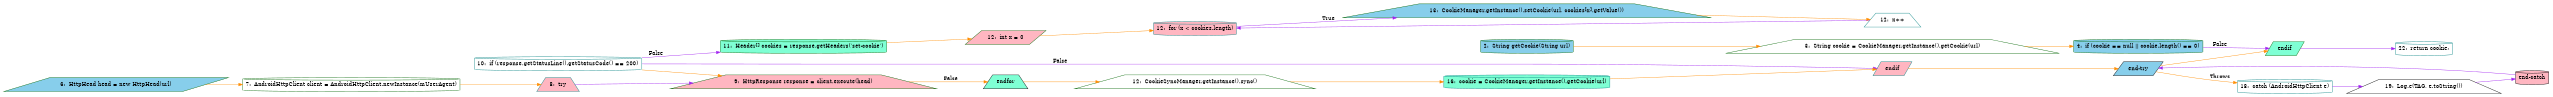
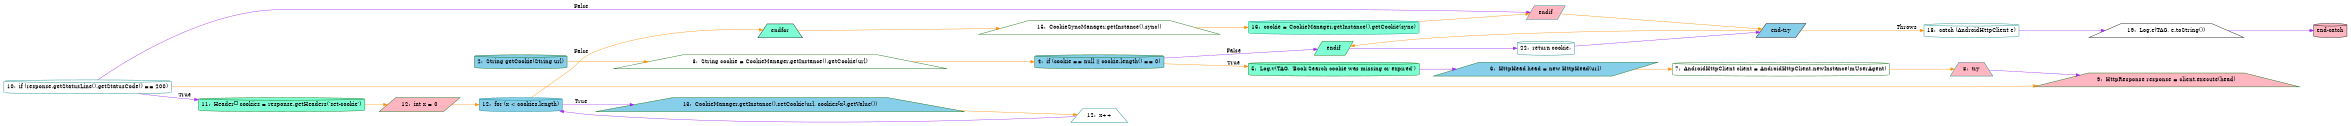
node "12:  for (x < cookies.length)": fillcolor lightpink -> skyblue
edge "10:  if (response.getStatusLine().getStatusCode() == 200)" -> "11:  Header[] cookies = response.getHeaders('set-cookie')": label "False" -> "True"
edge "end-catch" -> "end-try": now "22:  return cookie;" -> "end-try"
node "5:  Log.v(TAG, 'Book Search cookie was missing or expired')": added
edge "9:  HttpResponse response = client.execute(head)" -> "endfor": now "12:  for (x < cookies.length)" -> "endfor"
node "12:  CookieSyncManager.getInstance().sync()": label "12:  CookieSyncManager.getInstance().sync()" -> "15:  CookieSyncManager.getInstance().sync()"
node "16:  cookie = CookieManager.getInstance().getCookie(url)": label "16:  cookie = CookieManager.getInstance().getCookie(url)" -> "16:  cookie = CookieManager.getInstance().getCookie(sync)"
